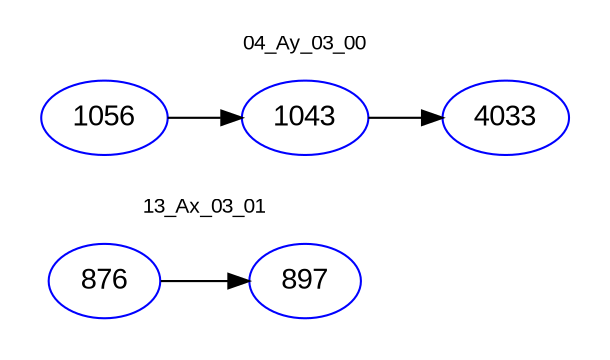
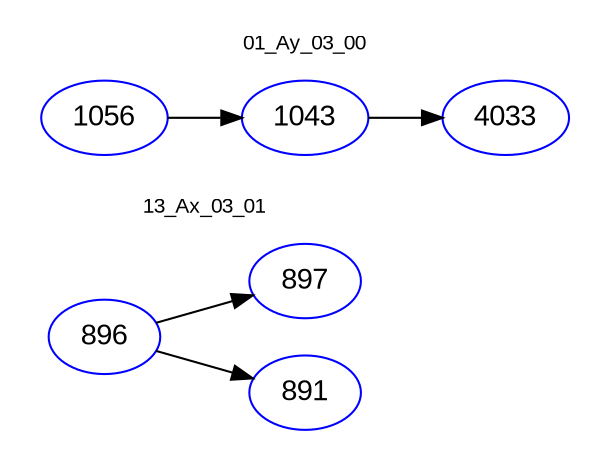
cluster "04_Ay_03_00": label "04_Ay_03_00" -> "01_Ay_03_00"
node "876": label "876" -> "896"
node "891": added
